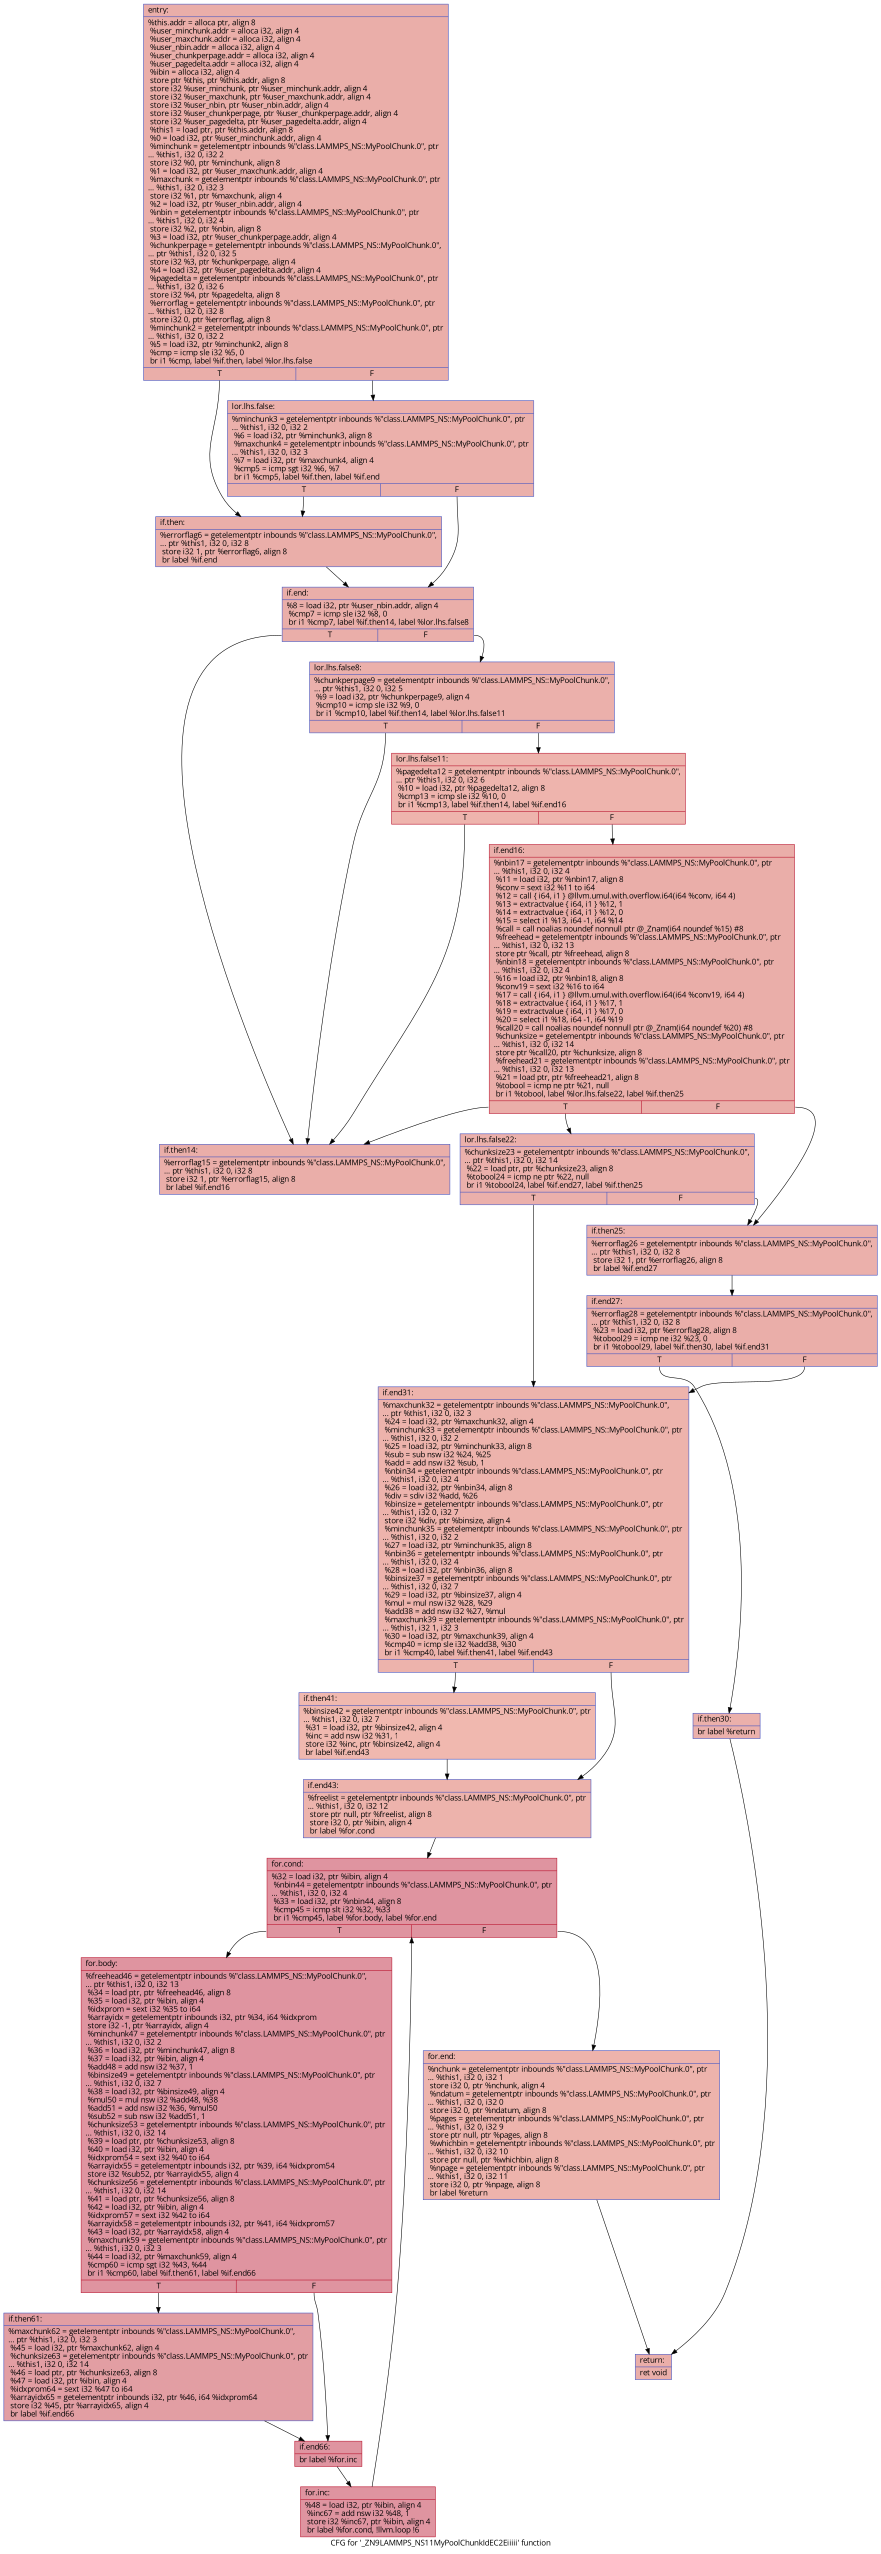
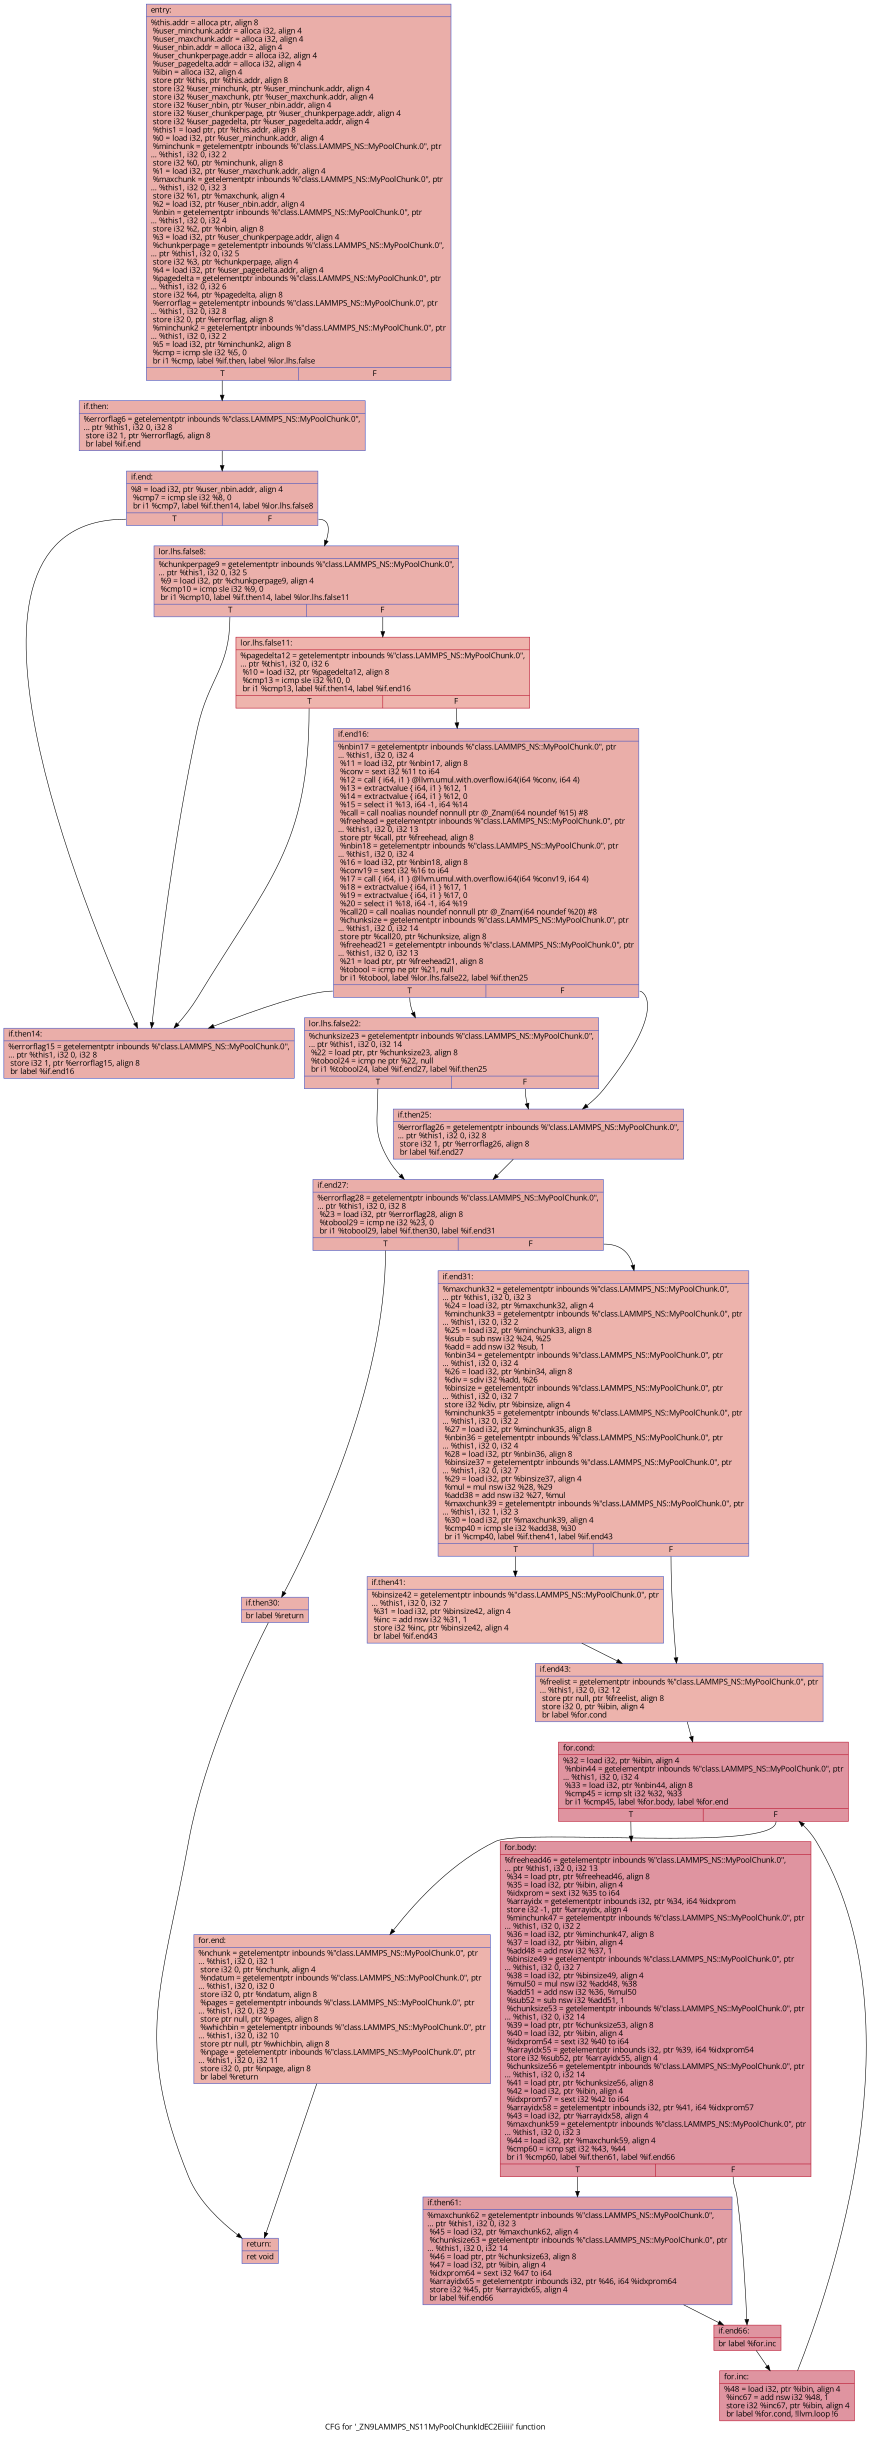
node "lor.lhs.false:": removed
node "if.end16:": color #b70d28ff -> #3d50c3ff
edge "lor.lhs.false22:" -> "if.end31:": now "lor.lhs.false22:" -> "if.end27:"
